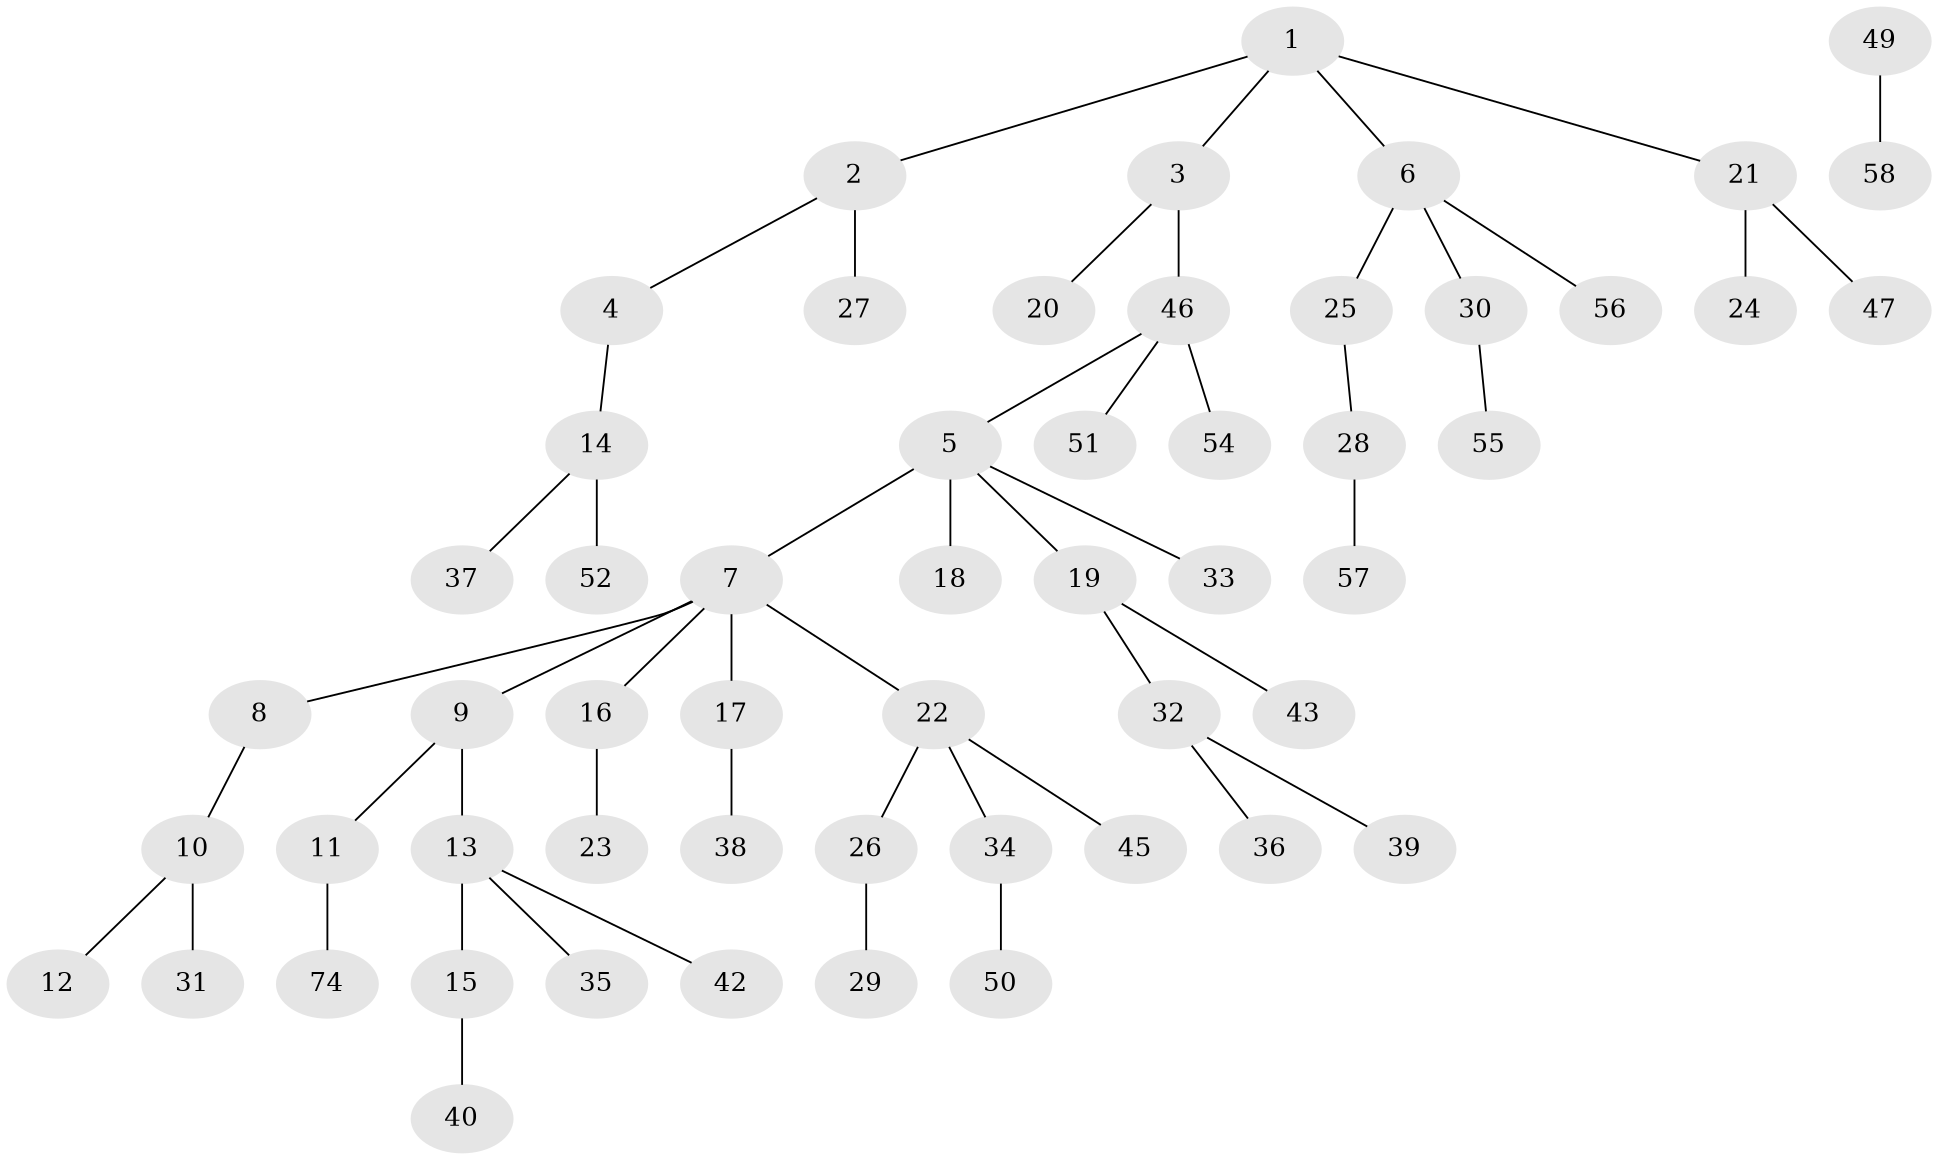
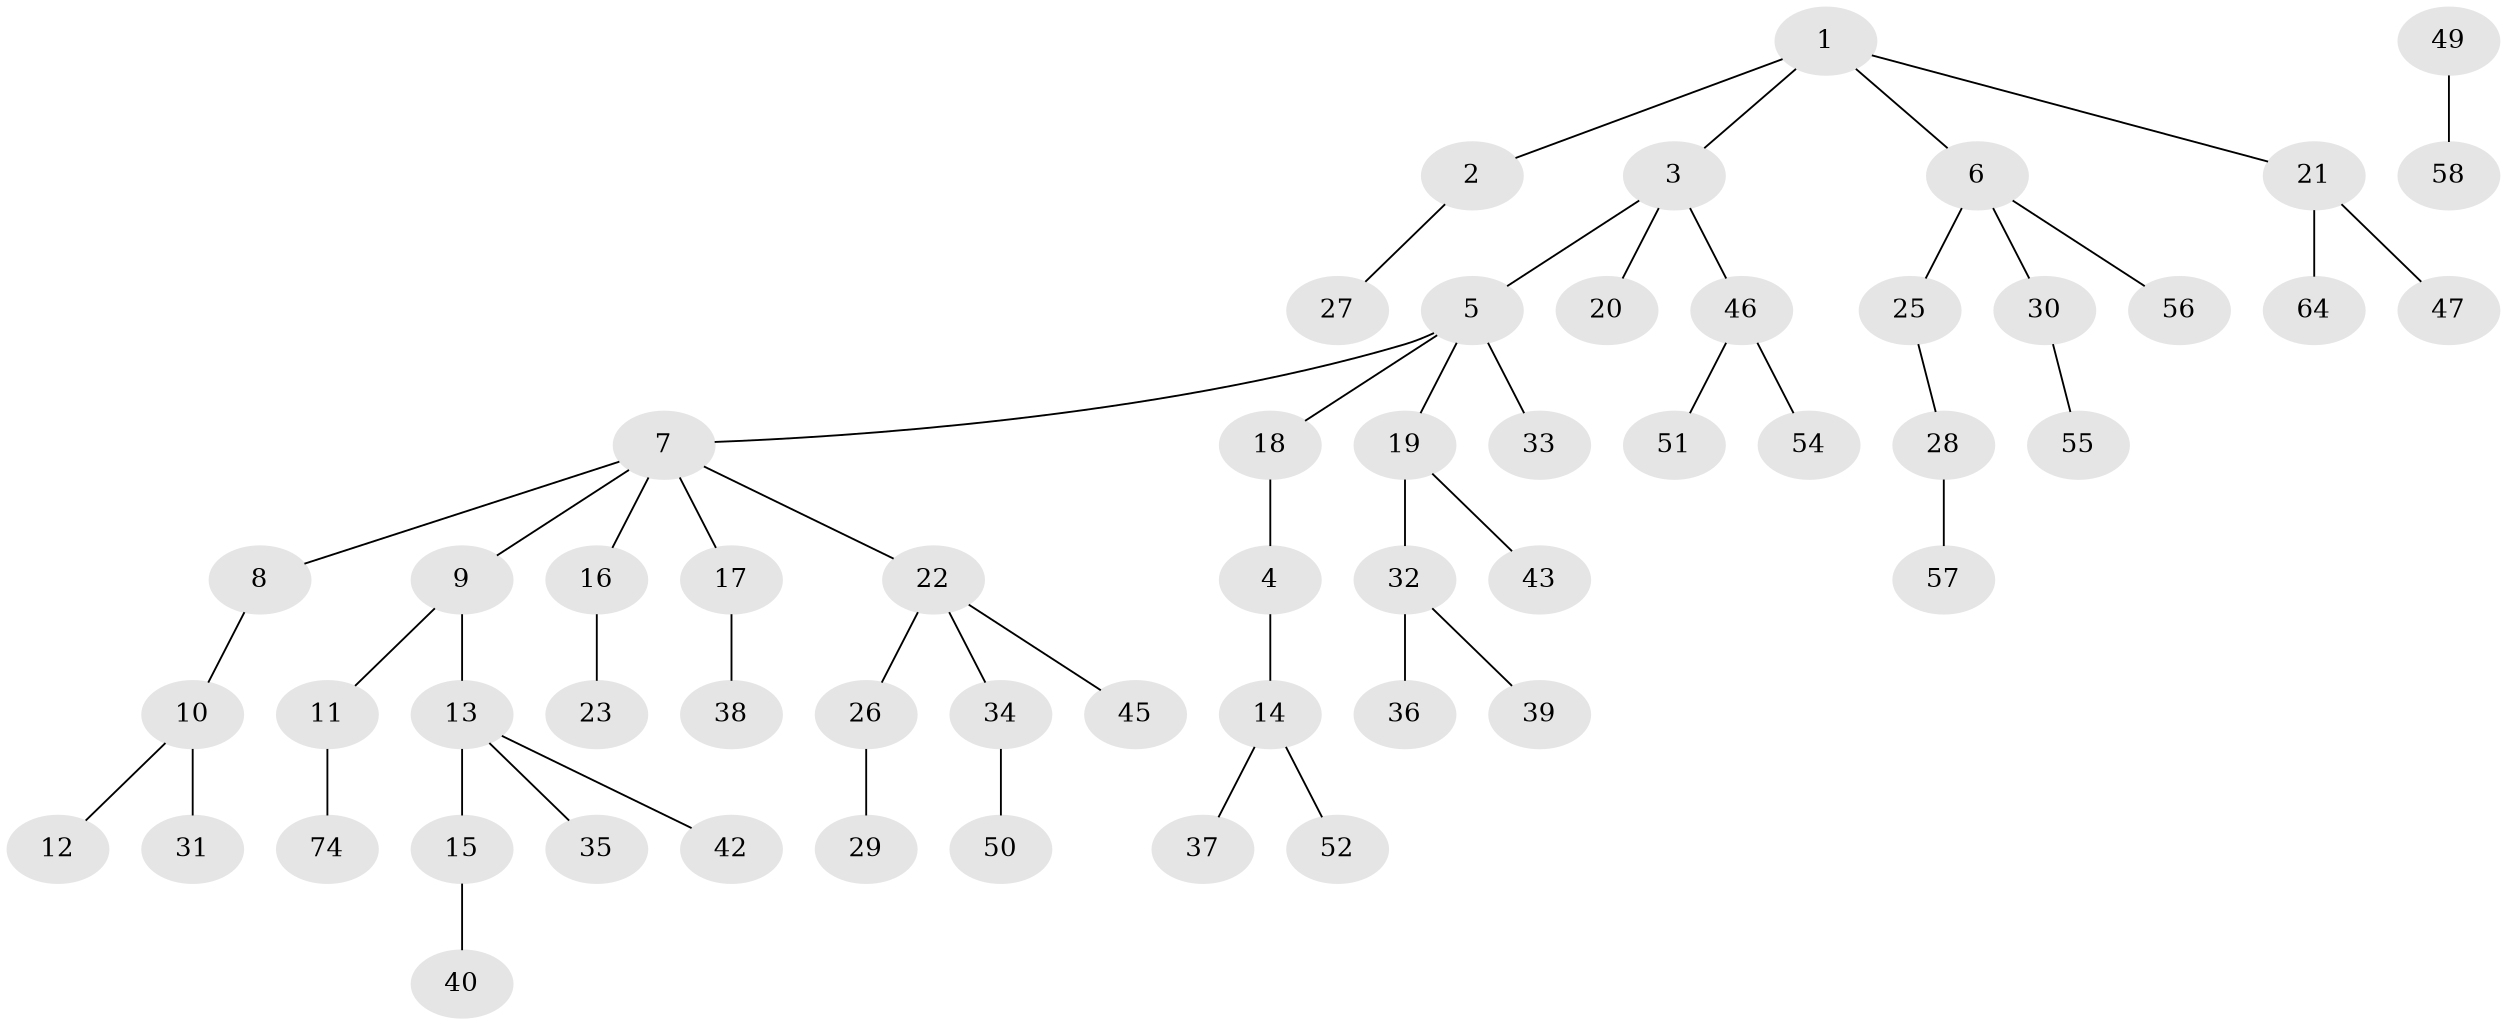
edge "2" -- "4": now "18" -- "4"
node "24": label "24" -> "64"
edge "46" -- "5": now "3" -- "5"
